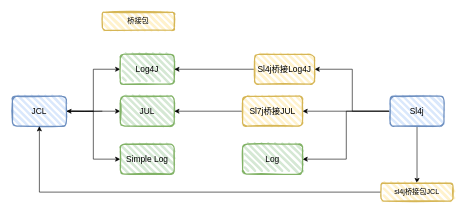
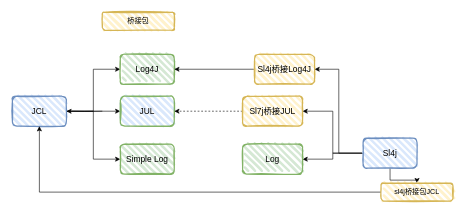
node "JUL": fillcolor #d5e8d4 -> #dae8fc
edge "Sl7j桥接JUL" -> "JUL": style solid -> dashed
node "Sl4j": moved (417, 111) -> (390, 153)
